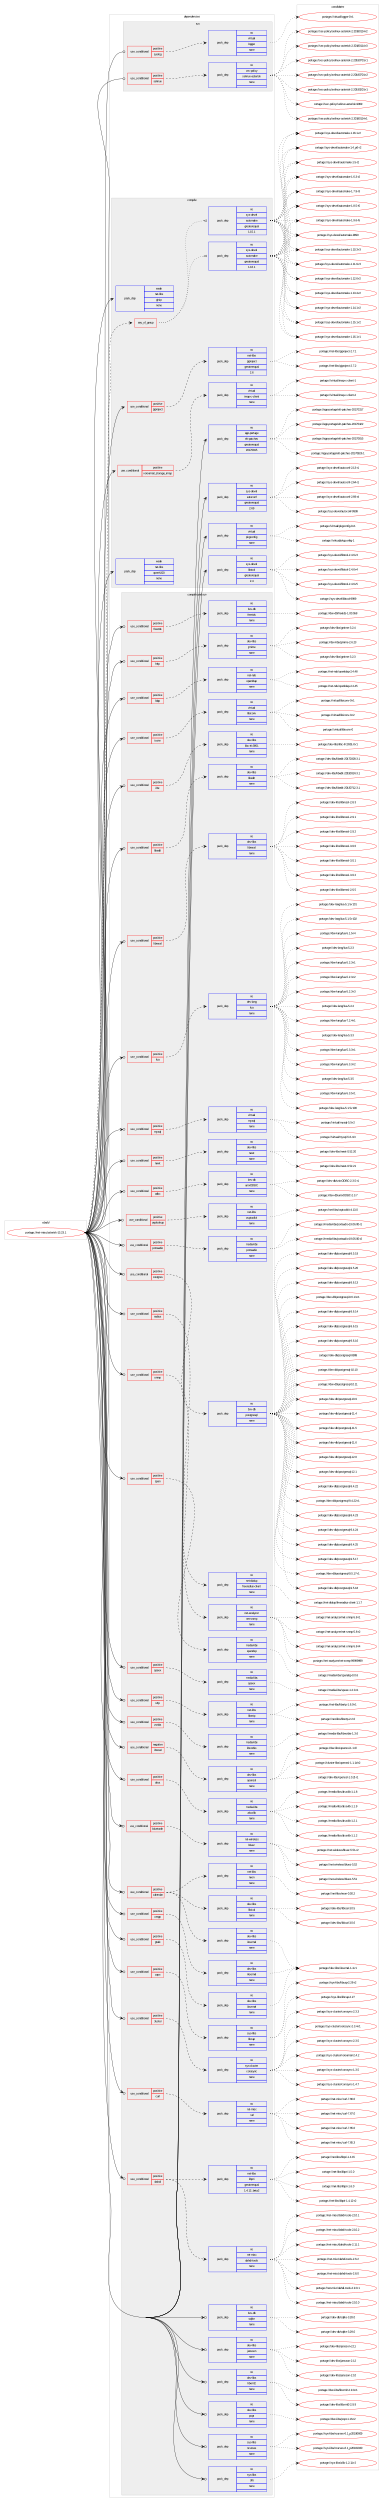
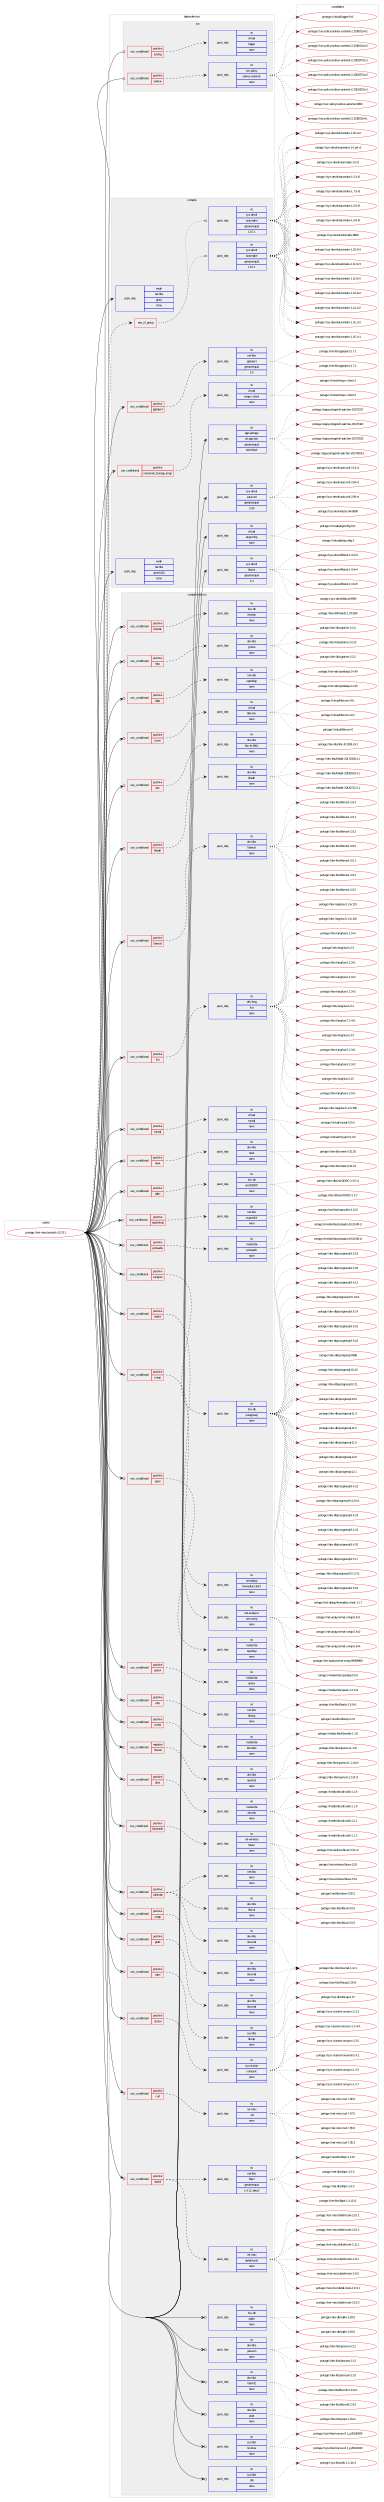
node "portage://cluster-libs/openssl-1.1.1d-r2": label "portage://cluster-libs/openssl-1.1.1d-r2" -> "portage://dev-libs/openssl-1.1.1d-r2"
